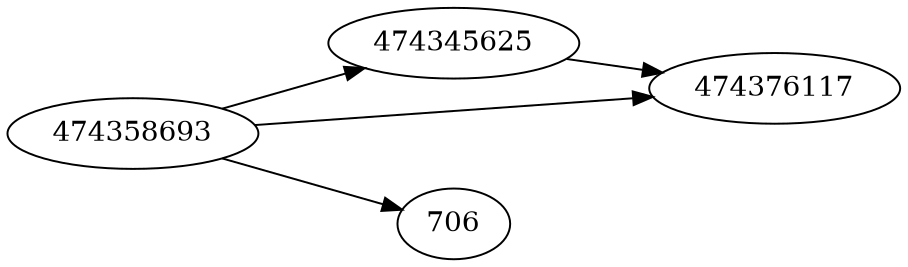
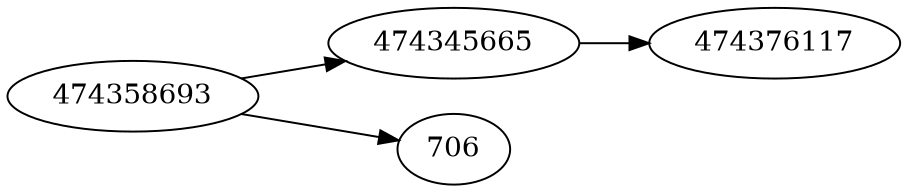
node "474345625": label "474345625" -> "474345665"
edge "474358693" -> "474376117": removed
